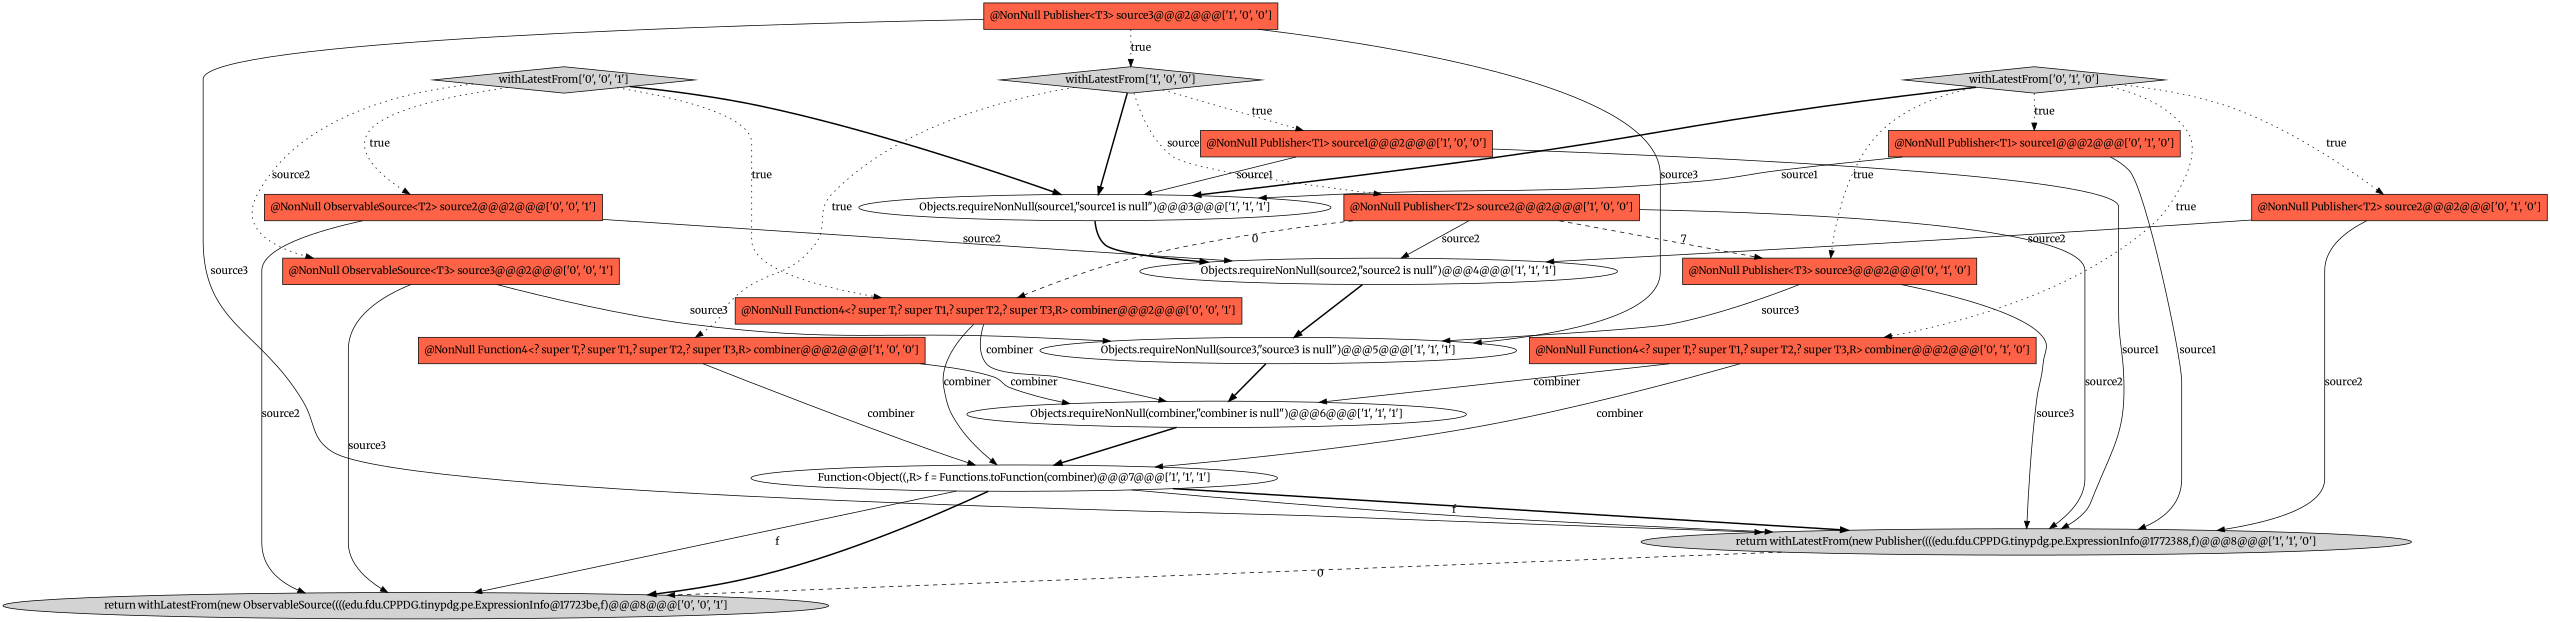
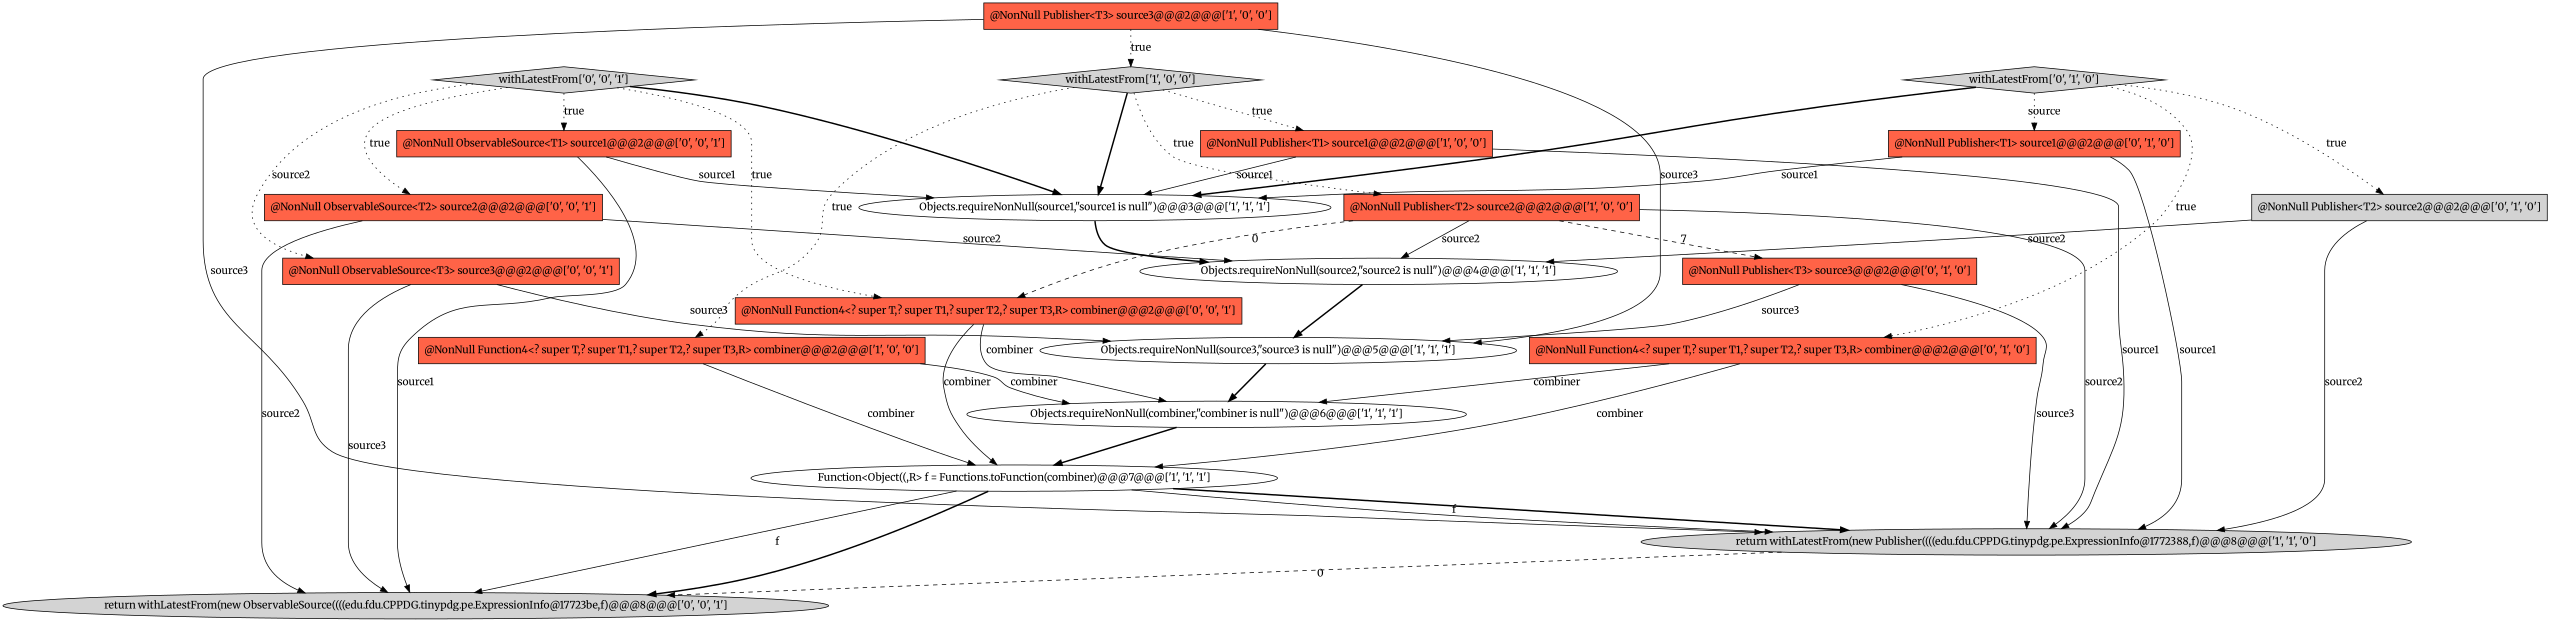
edge "withLatestFrom['0', '1', '0']" -> "@NonNull Publisher<T1> source1@@@2@@@['0', '1', '0']": label "true" -> "source"
edge "withLatestFrom['0', '1', '0']" -> "@NonNull Publisher<T3> source3@@@2@@@['0', '1', '0']": removed, label "true"
node "@NonNull ObservableSource<T1> source1@@@2@@@['0', '0', '1']": added
edge "withLatestFrom['1', '0', '0']" -> "@NonNull Publisher<T2> source2@@@2@@@['1', '0', '0']": label "source" -> "true"
node "@NonNull Publisher<T2> source2@@@2@@@['0', '1', '0']": fillcolor tomato -> lightgray
